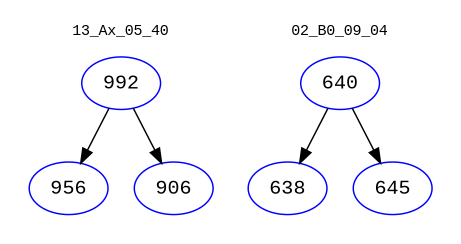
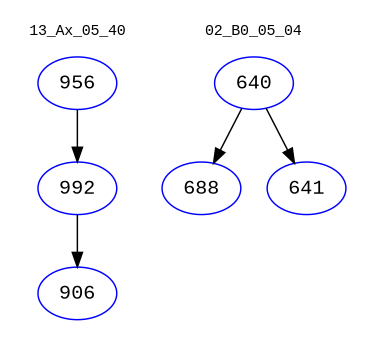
cluster "02_B0_09_04": label "02_B0_09_04" -> "02_B0_05_04"
edge "992" -> "956": reversed
node "638": label "638" -> "688"
node "645": label "645" -> "641"
